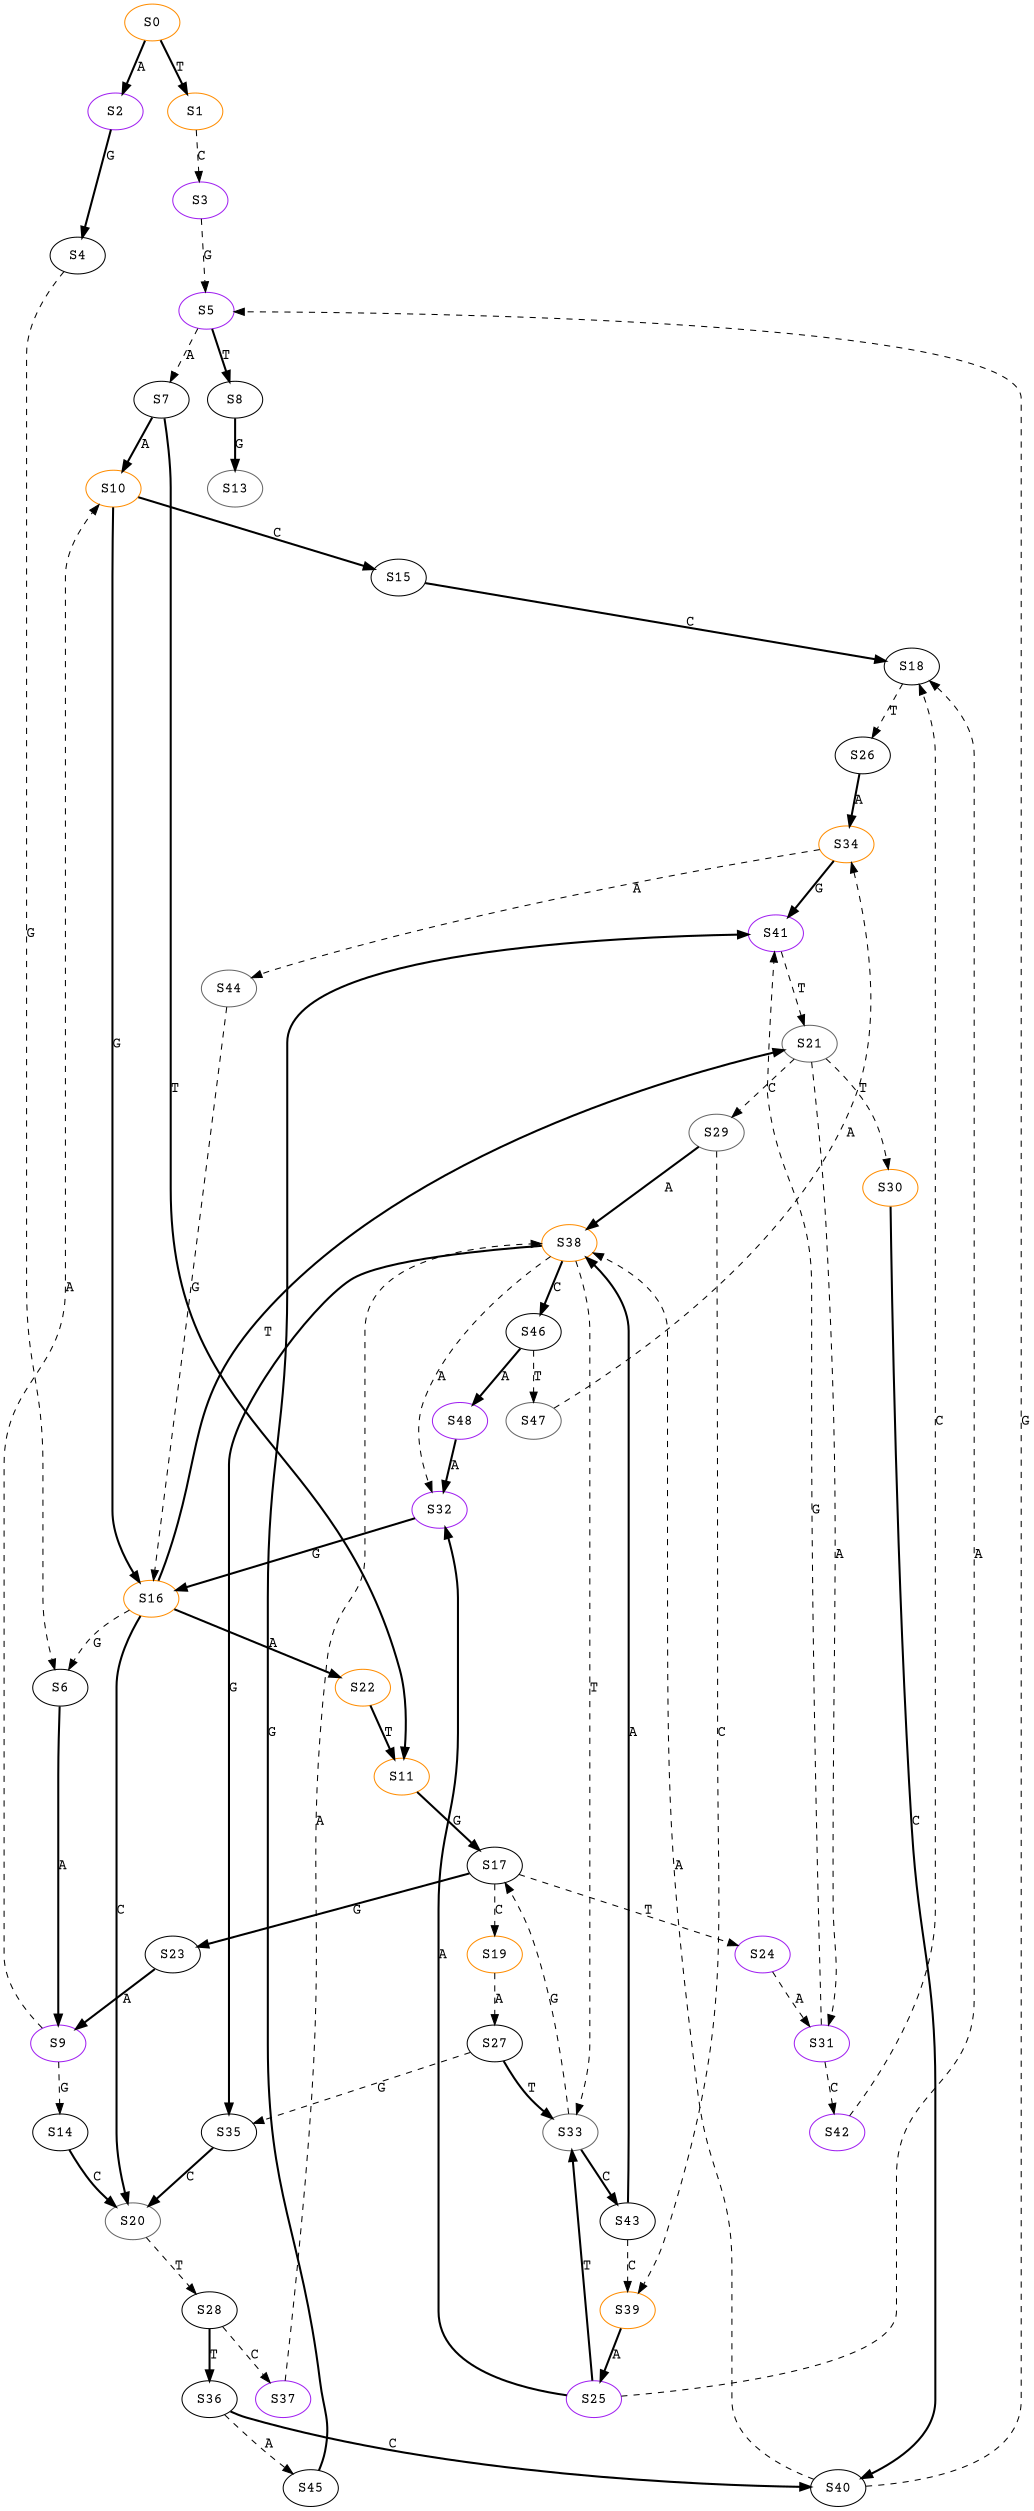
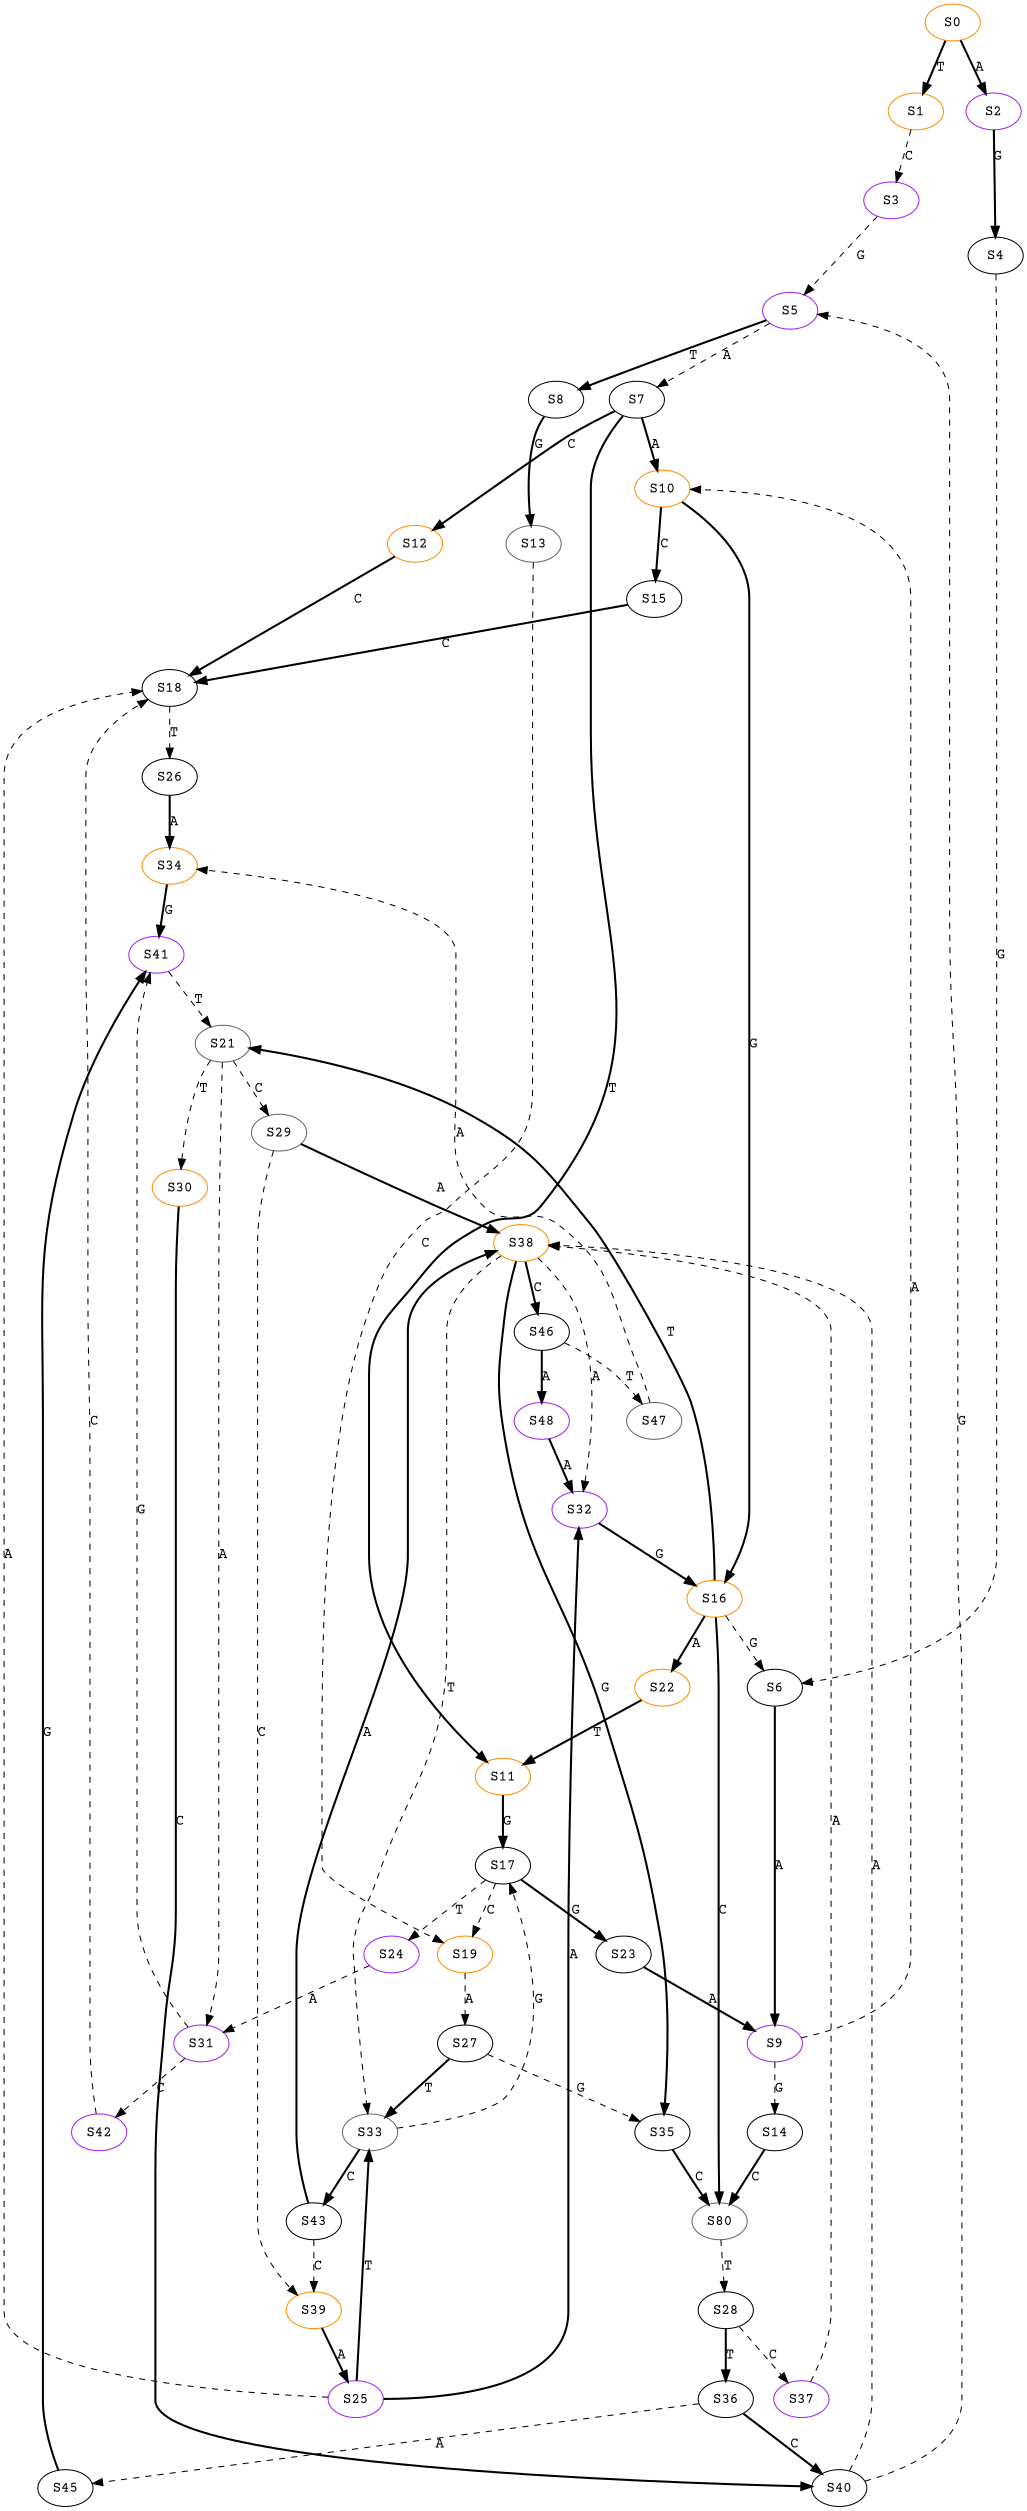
node "S12": added
node "S44": removed
edge "S13" -> "S19": added, label "C"
node "S20": label "S20" -> "S80"
